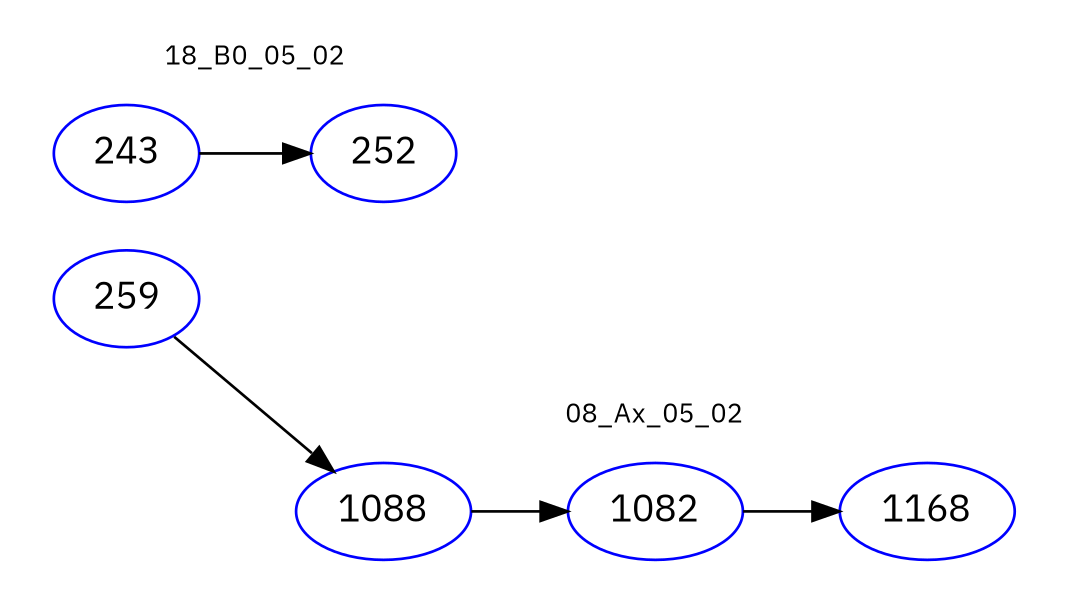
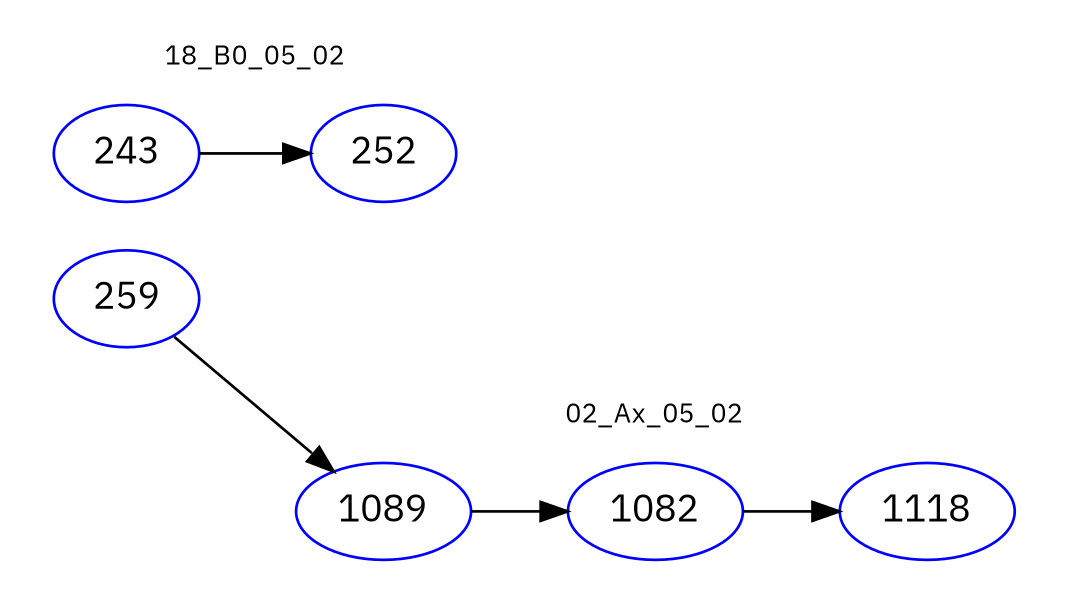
cluster "08_Ax_05_02": label "08_Ax_05_02" -> "02_Ax_05_02"
node "1088": label "1088" -> "1089"
node "1168": label "1168" -> "1118"
